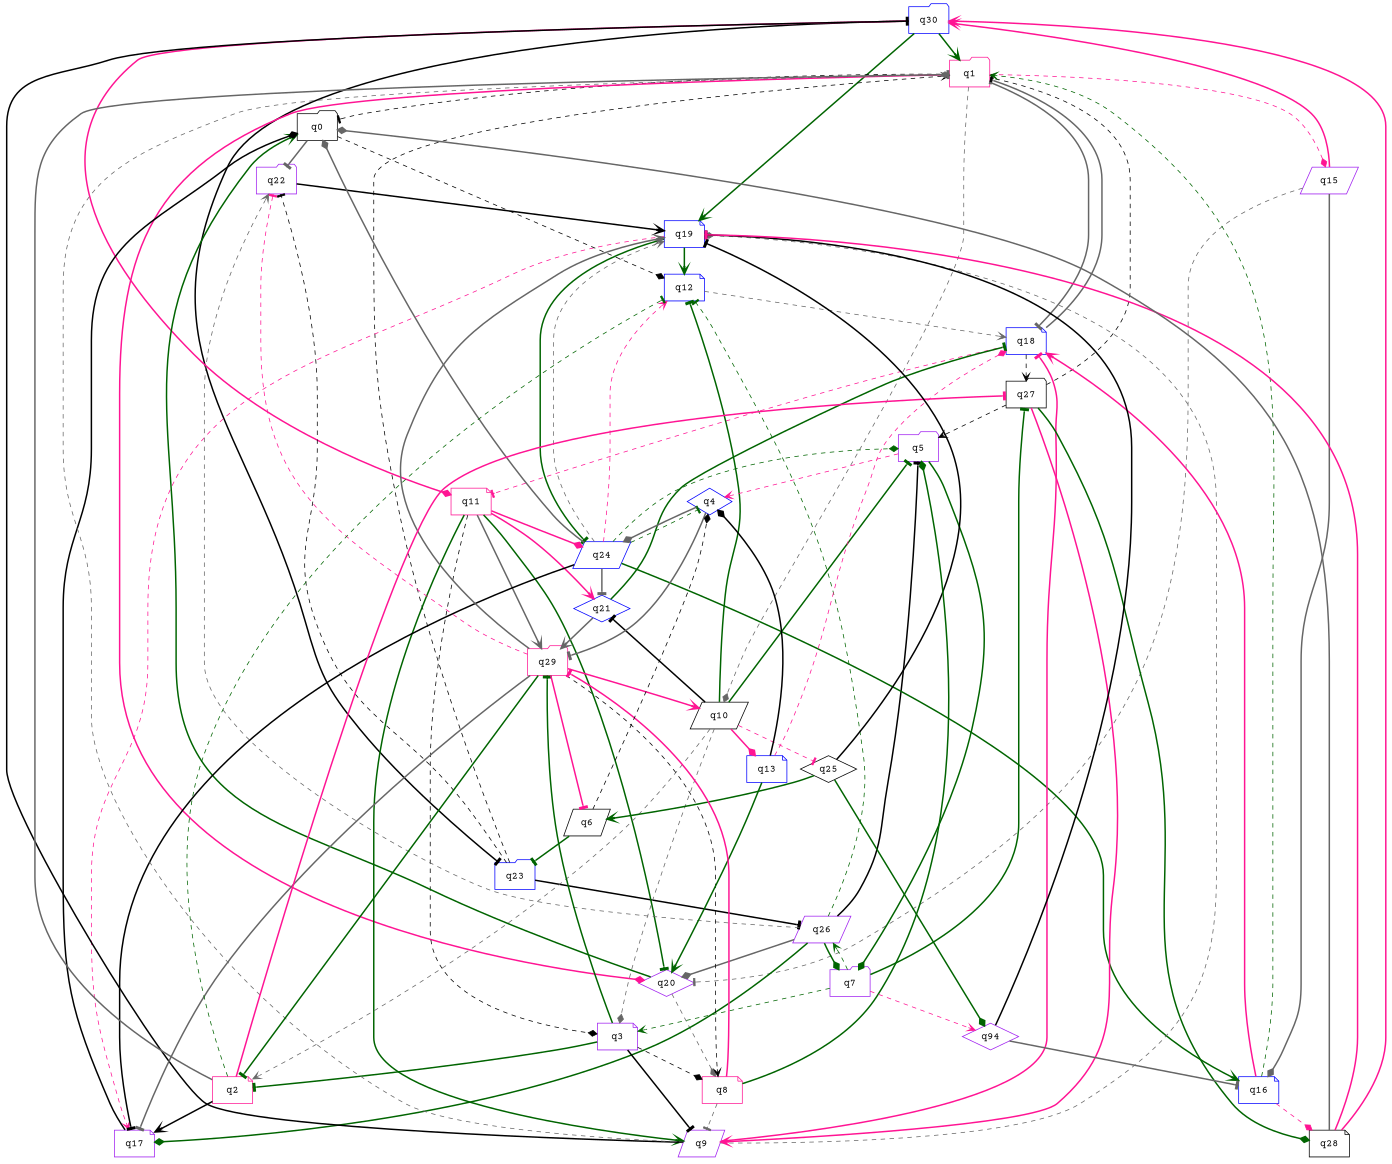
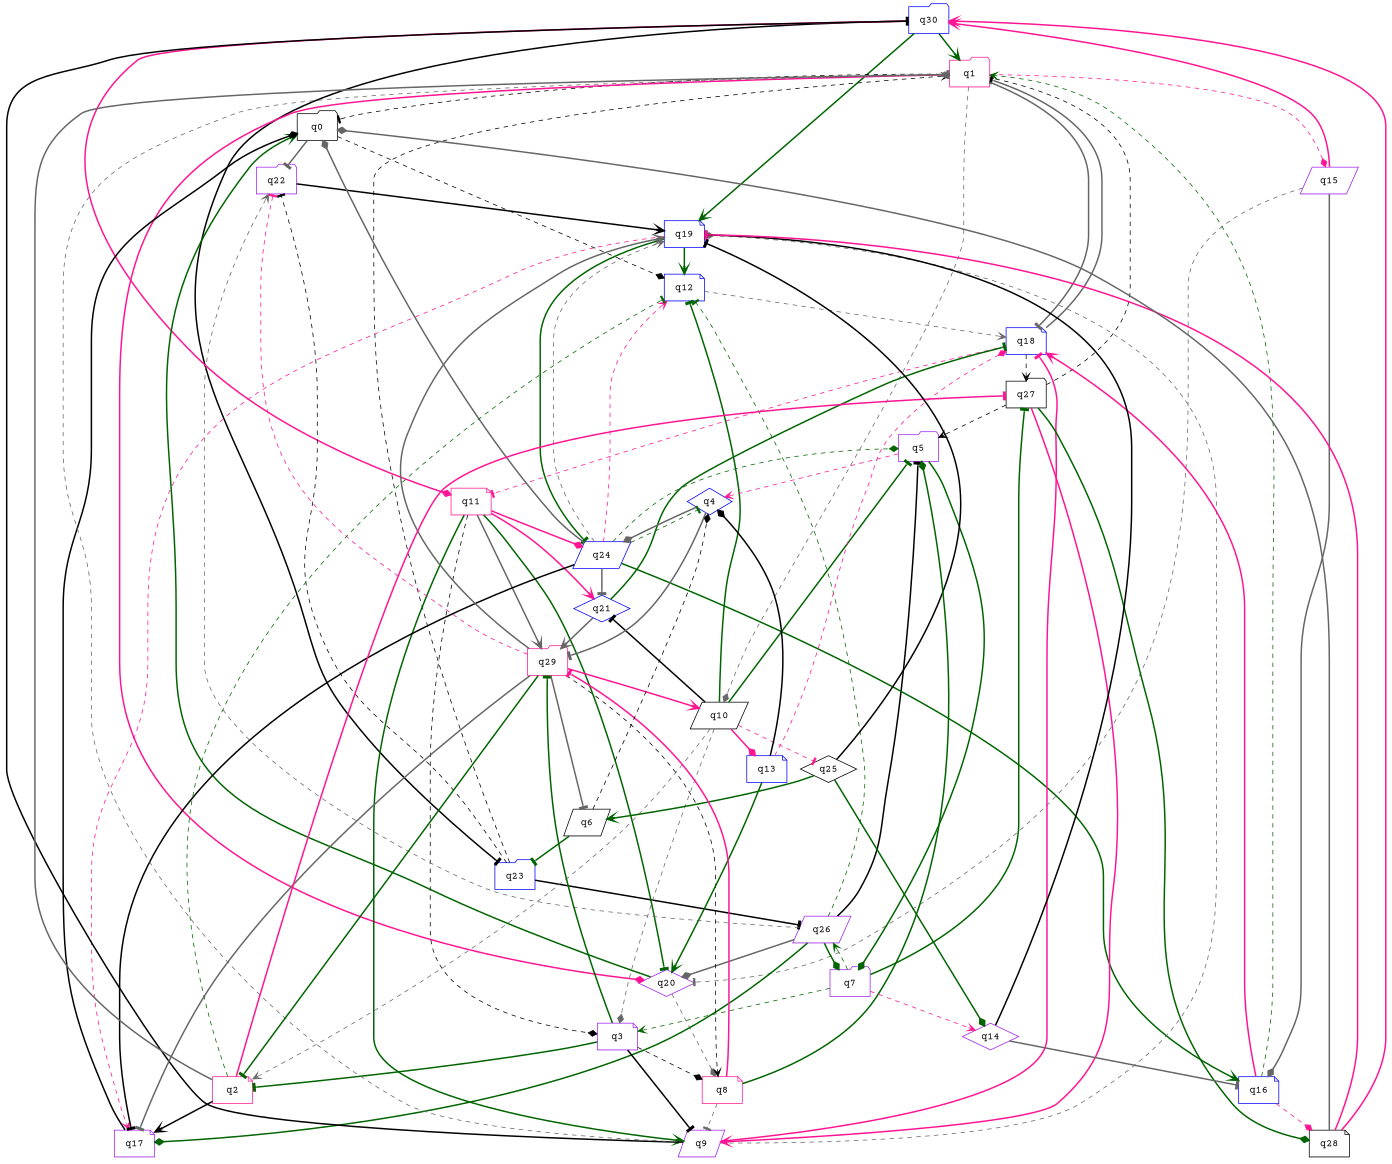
edge "q29" -> "q6": color deeppink -> gray40
node "q94": label "q94" -> "q14"
